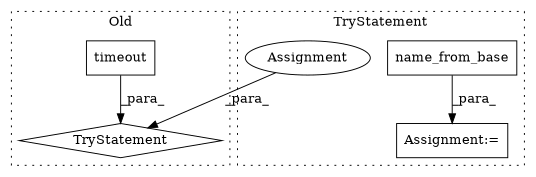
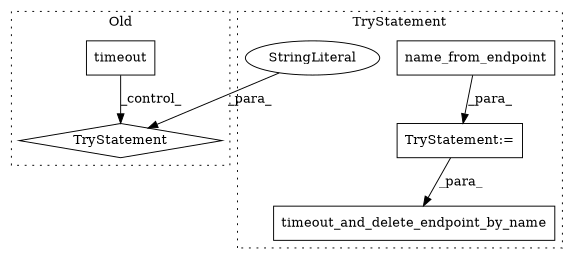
node "Assignment": label "Assignment" -> "StringLiteral"
node "name_from_base": label "name_from_base" -> "name_from_endpoint"
edge "timeout" -> "TryStatement": label "_para_" -> "_control_"
node "Assignment:=": label "Assignment:=" -> "TryStatement:="
node "timeout_and_delete_endpoint_by_name": added
